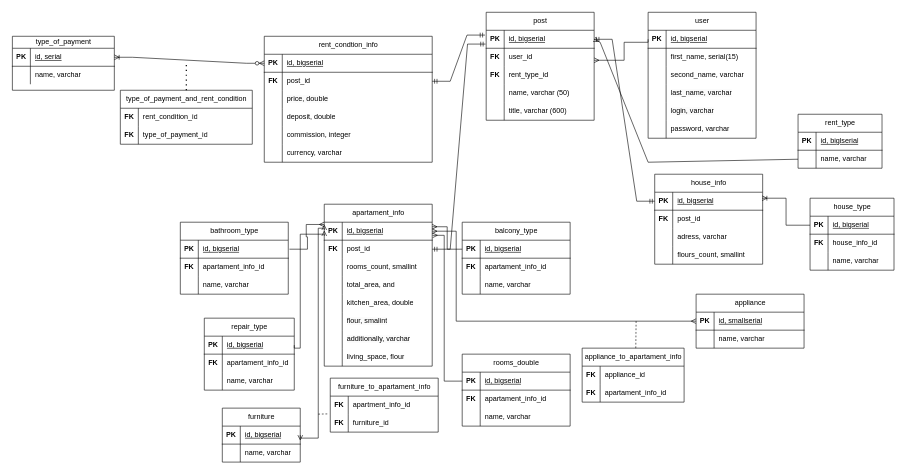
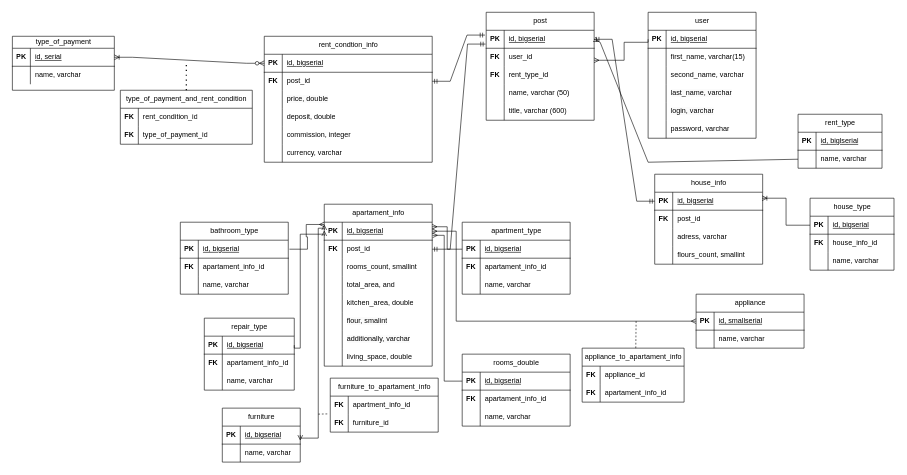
node "first_name, serial(15)": label "first_name, serial(15)" -> "first_name, varchar(15)"
node "balcony_type": label "balcony_type" -> "apartment_type"
node "living_space, flour": label "living_space, flour" -> "living_space, double"
